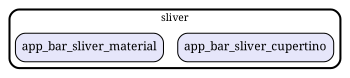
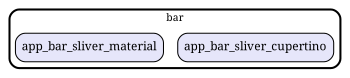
cluster "sliver": label "sliver" -> "bar"
